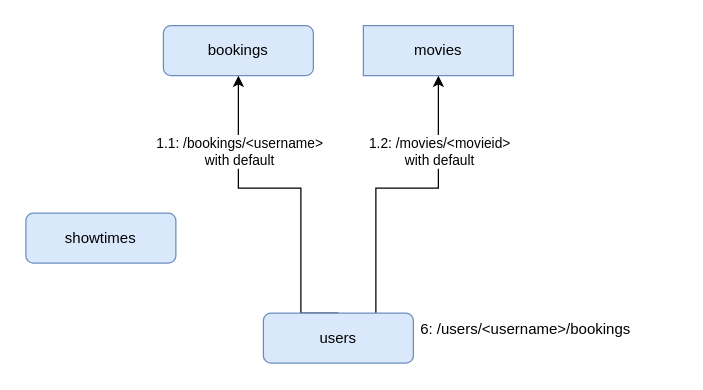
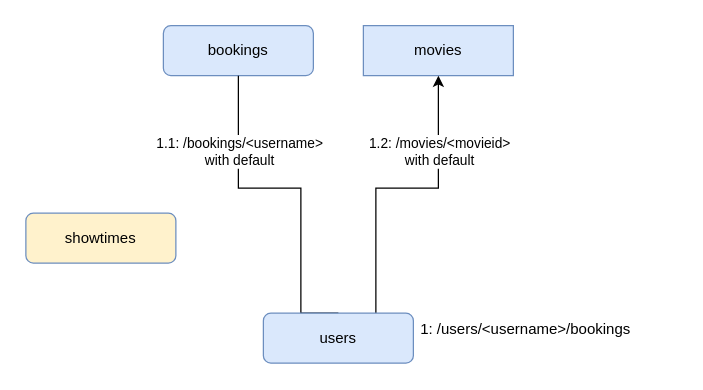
edge "users" -> "bookings": arrowhead classic -> none
node "showtimes": fillcolor #dae8fc -> #fff2cc
node "6: /users/<username>/bookings": label "6: /users/<username>/bookings" -> "1: /users/<username>/bookings"
